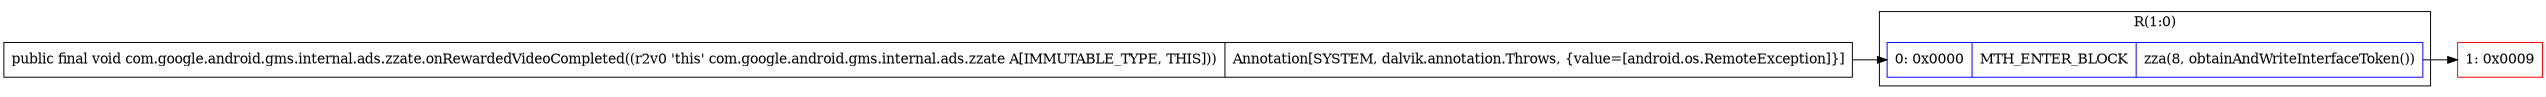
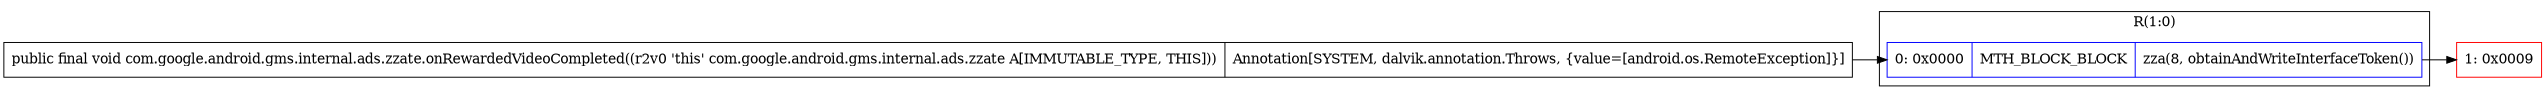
node "0: 0x0000": text "MTH_ENTER_BLOCK" -> "MTH_BLOCK_BLOCK"
